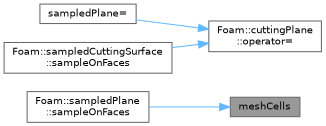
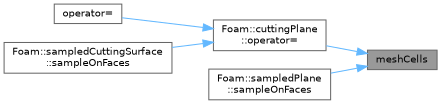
node "sampledPlane=": label "sampledPlane=" -> "operator="
edge "Foam::cuttingPlane ::operator=" -> "meshCells": added
